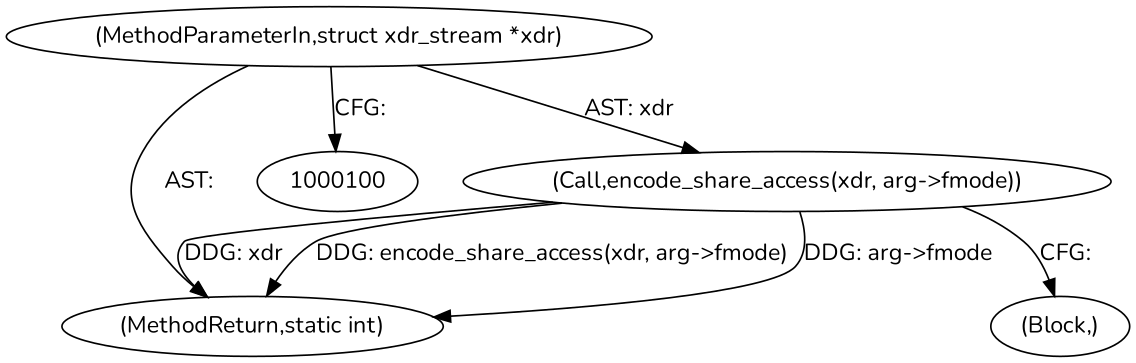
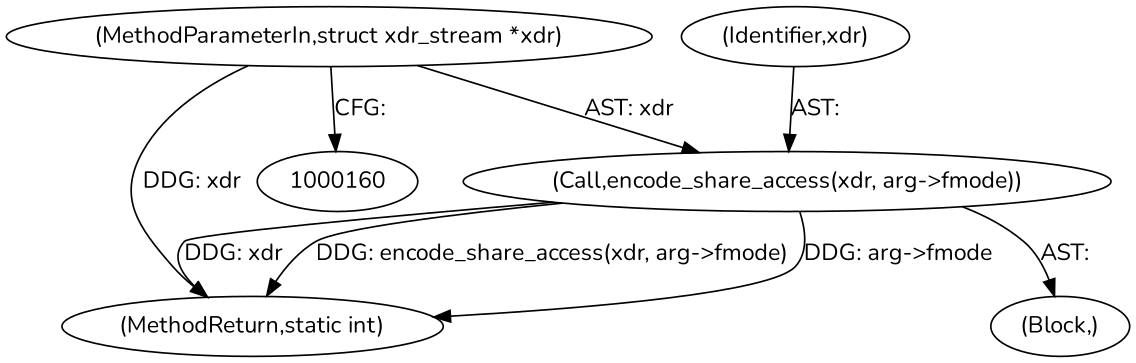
node "(Identifier,xdr)": added
edge "(MethodParameterIn,struct xdr_stream *xdr)" -> "(MethodReturn,static int)": label "AST: " -> "DDG: xdr"
node "1000100": label "1000100" -> "1000160"
edge "(Call,encode_share_access(xdr, arg->fmode))" -> "(Block,)": label "CFG: " -> "AST: "
